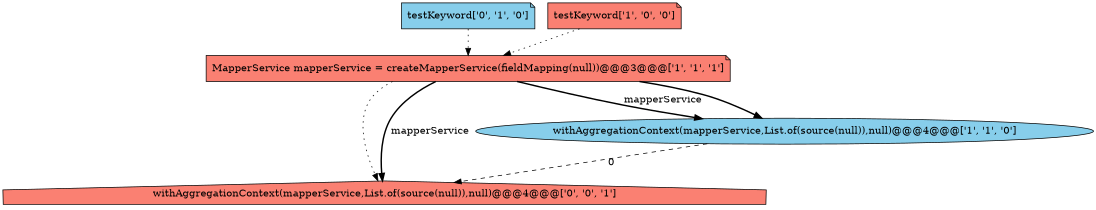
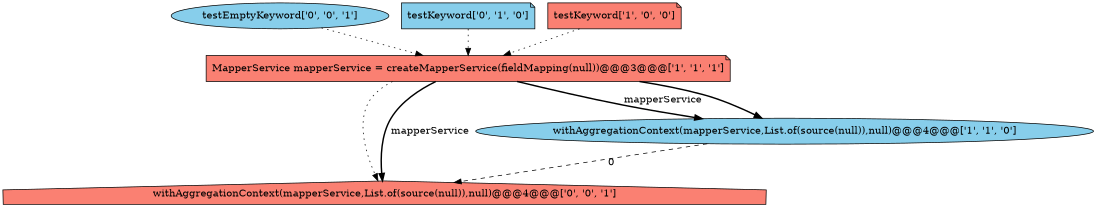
node "testEmptyKeyword['0', '0', '1']": added
